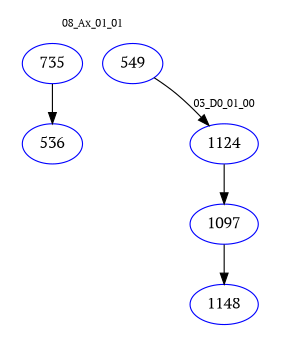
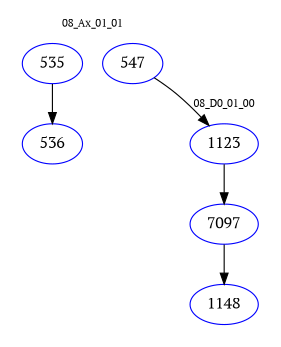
node "735": label "735" -> "535"
node "549": label "549" -> "547"
cluster "03_D0_01_00": label "03_D0_01_00" -> "08_D0_01_00"
node "1124": label "1124" -> "1123"
node "1097": label "1097" -> "7097"
